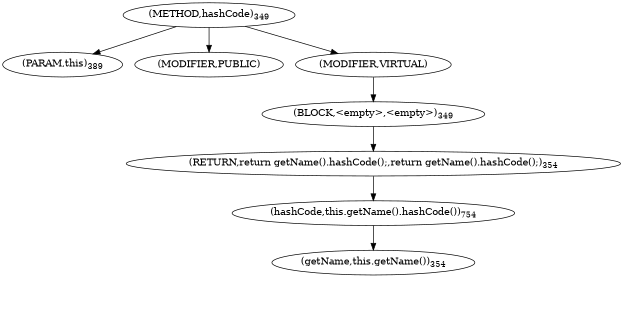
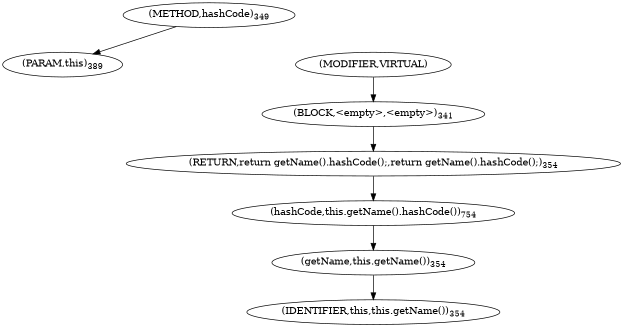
edge "(METHOD,hashCode)" -> "(MODIFIER,VIRTUAL)": removed
node "(MODIFIER,PUBLIC)": removed
node "(BLOCK,<empty>,<empty>)": text "349" -> "341"
node "(IDENTIFIER,this,this.getName())": added
